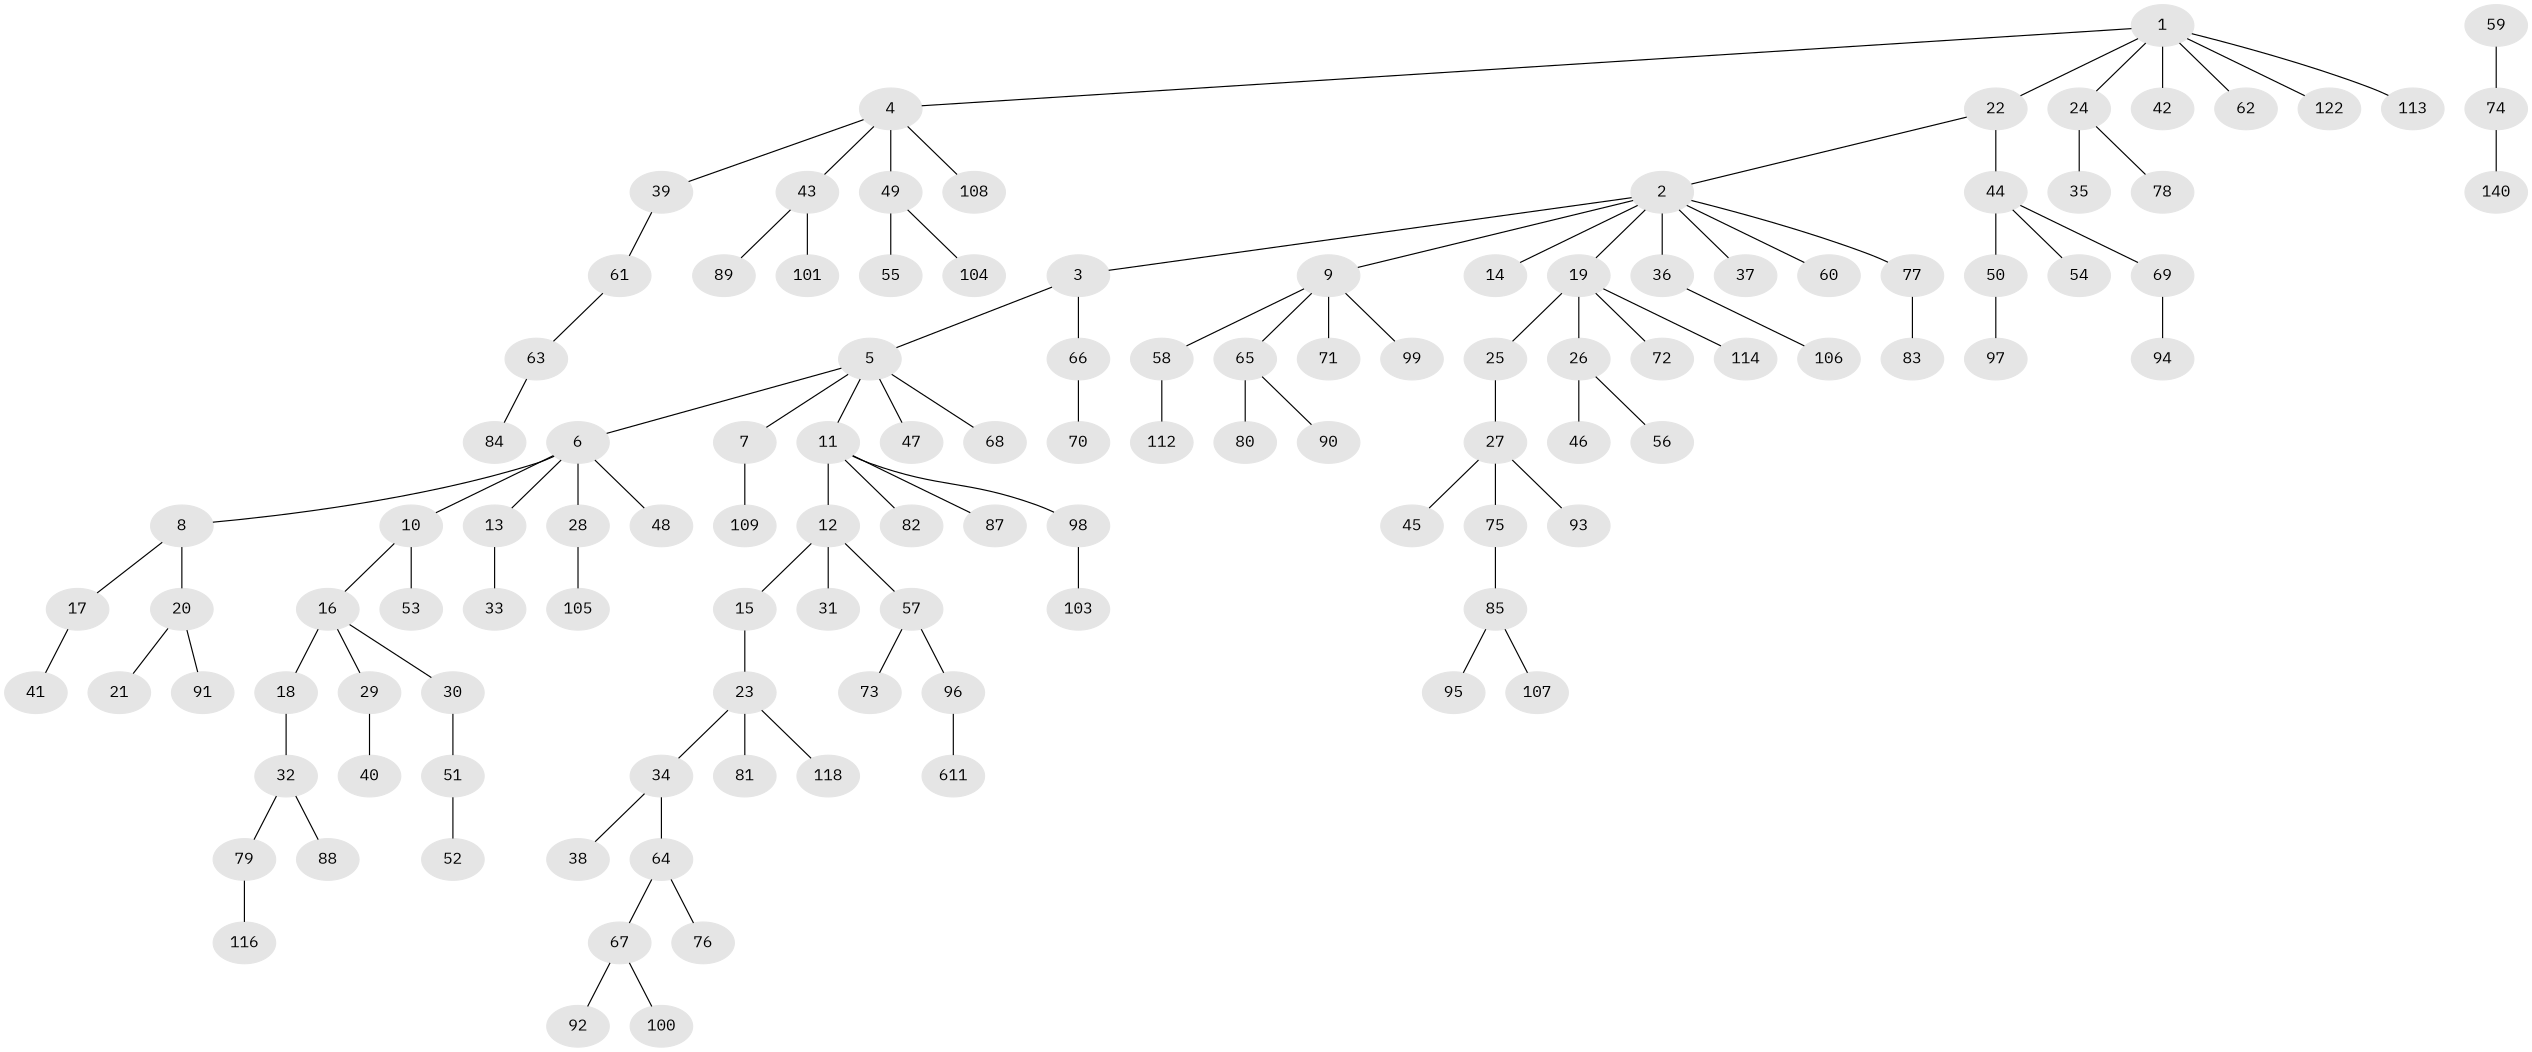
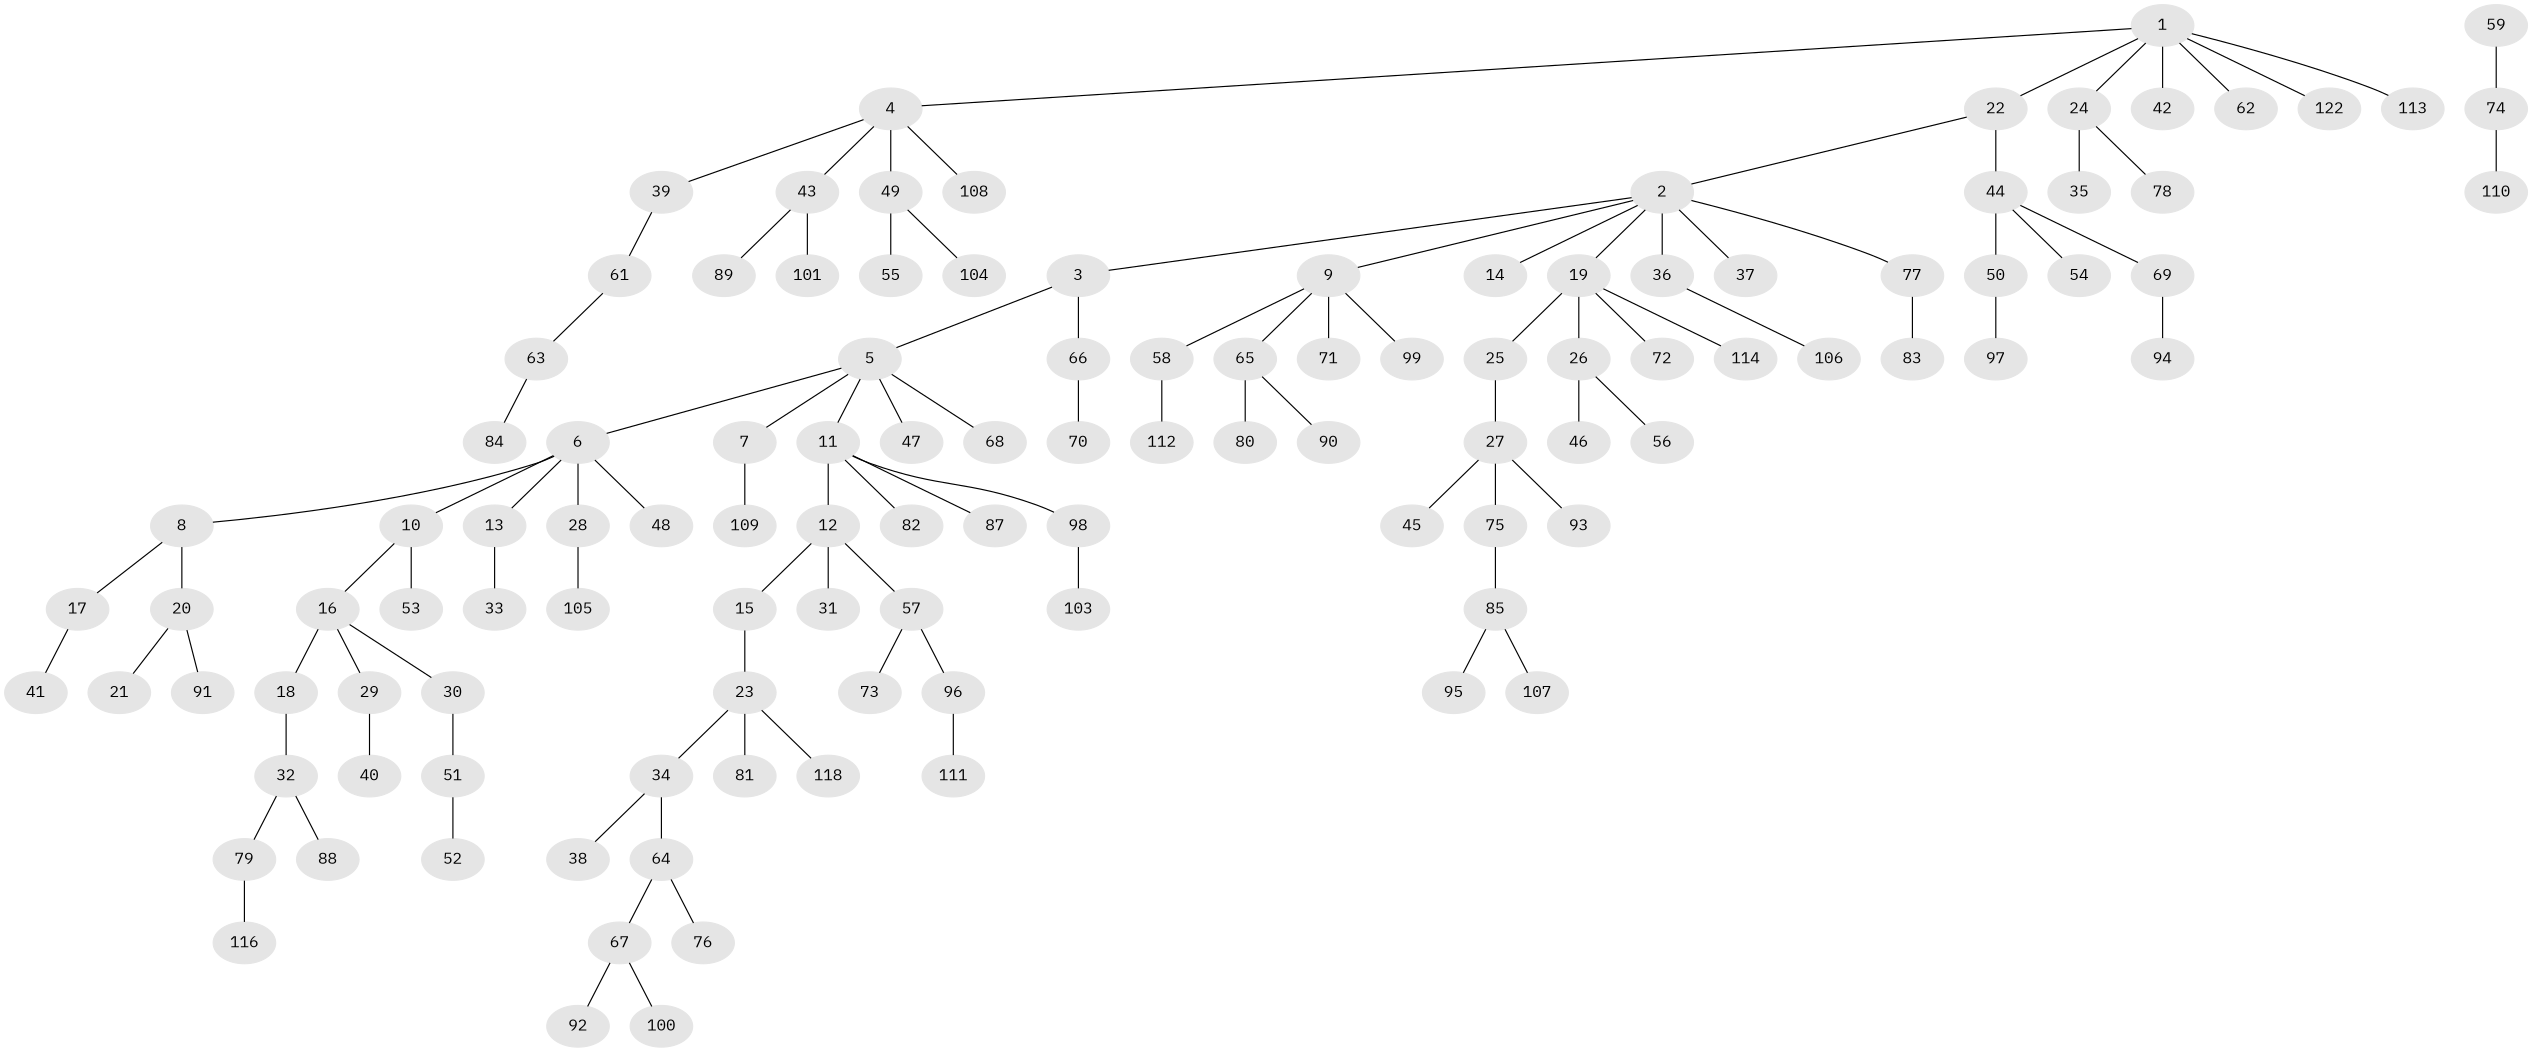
node "140": label "140" -> "110"
node "60": removed
node "611": label "611" -> "111"
